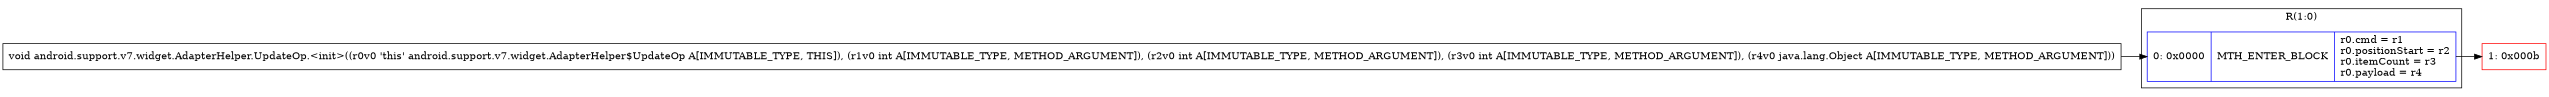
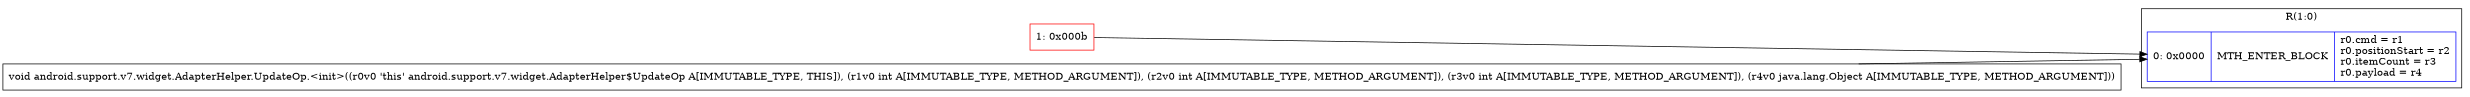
edge "0: 0x0000" -> "1: 0x000b": reversed
